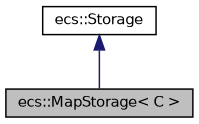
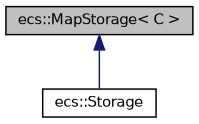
edge "ecs::MapStorage< C >" -> "ecs::Storage": reversed
